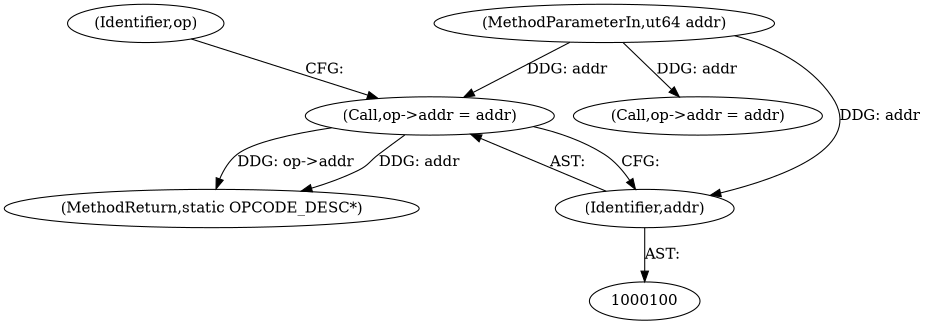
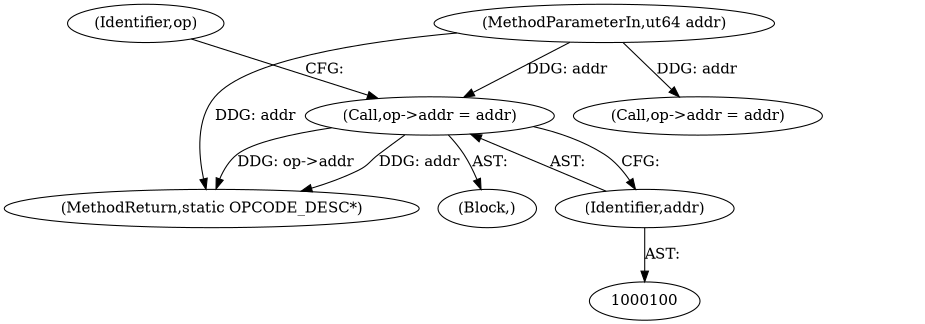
edge "(MethodParameterIn,ut64 addr)" -> "(Identifier,addr)": now "(MethodParameterIn,ut64 addr)" -> "(MethodReturn,static OPCODE_DESC*)"
node "(Block,)": added
